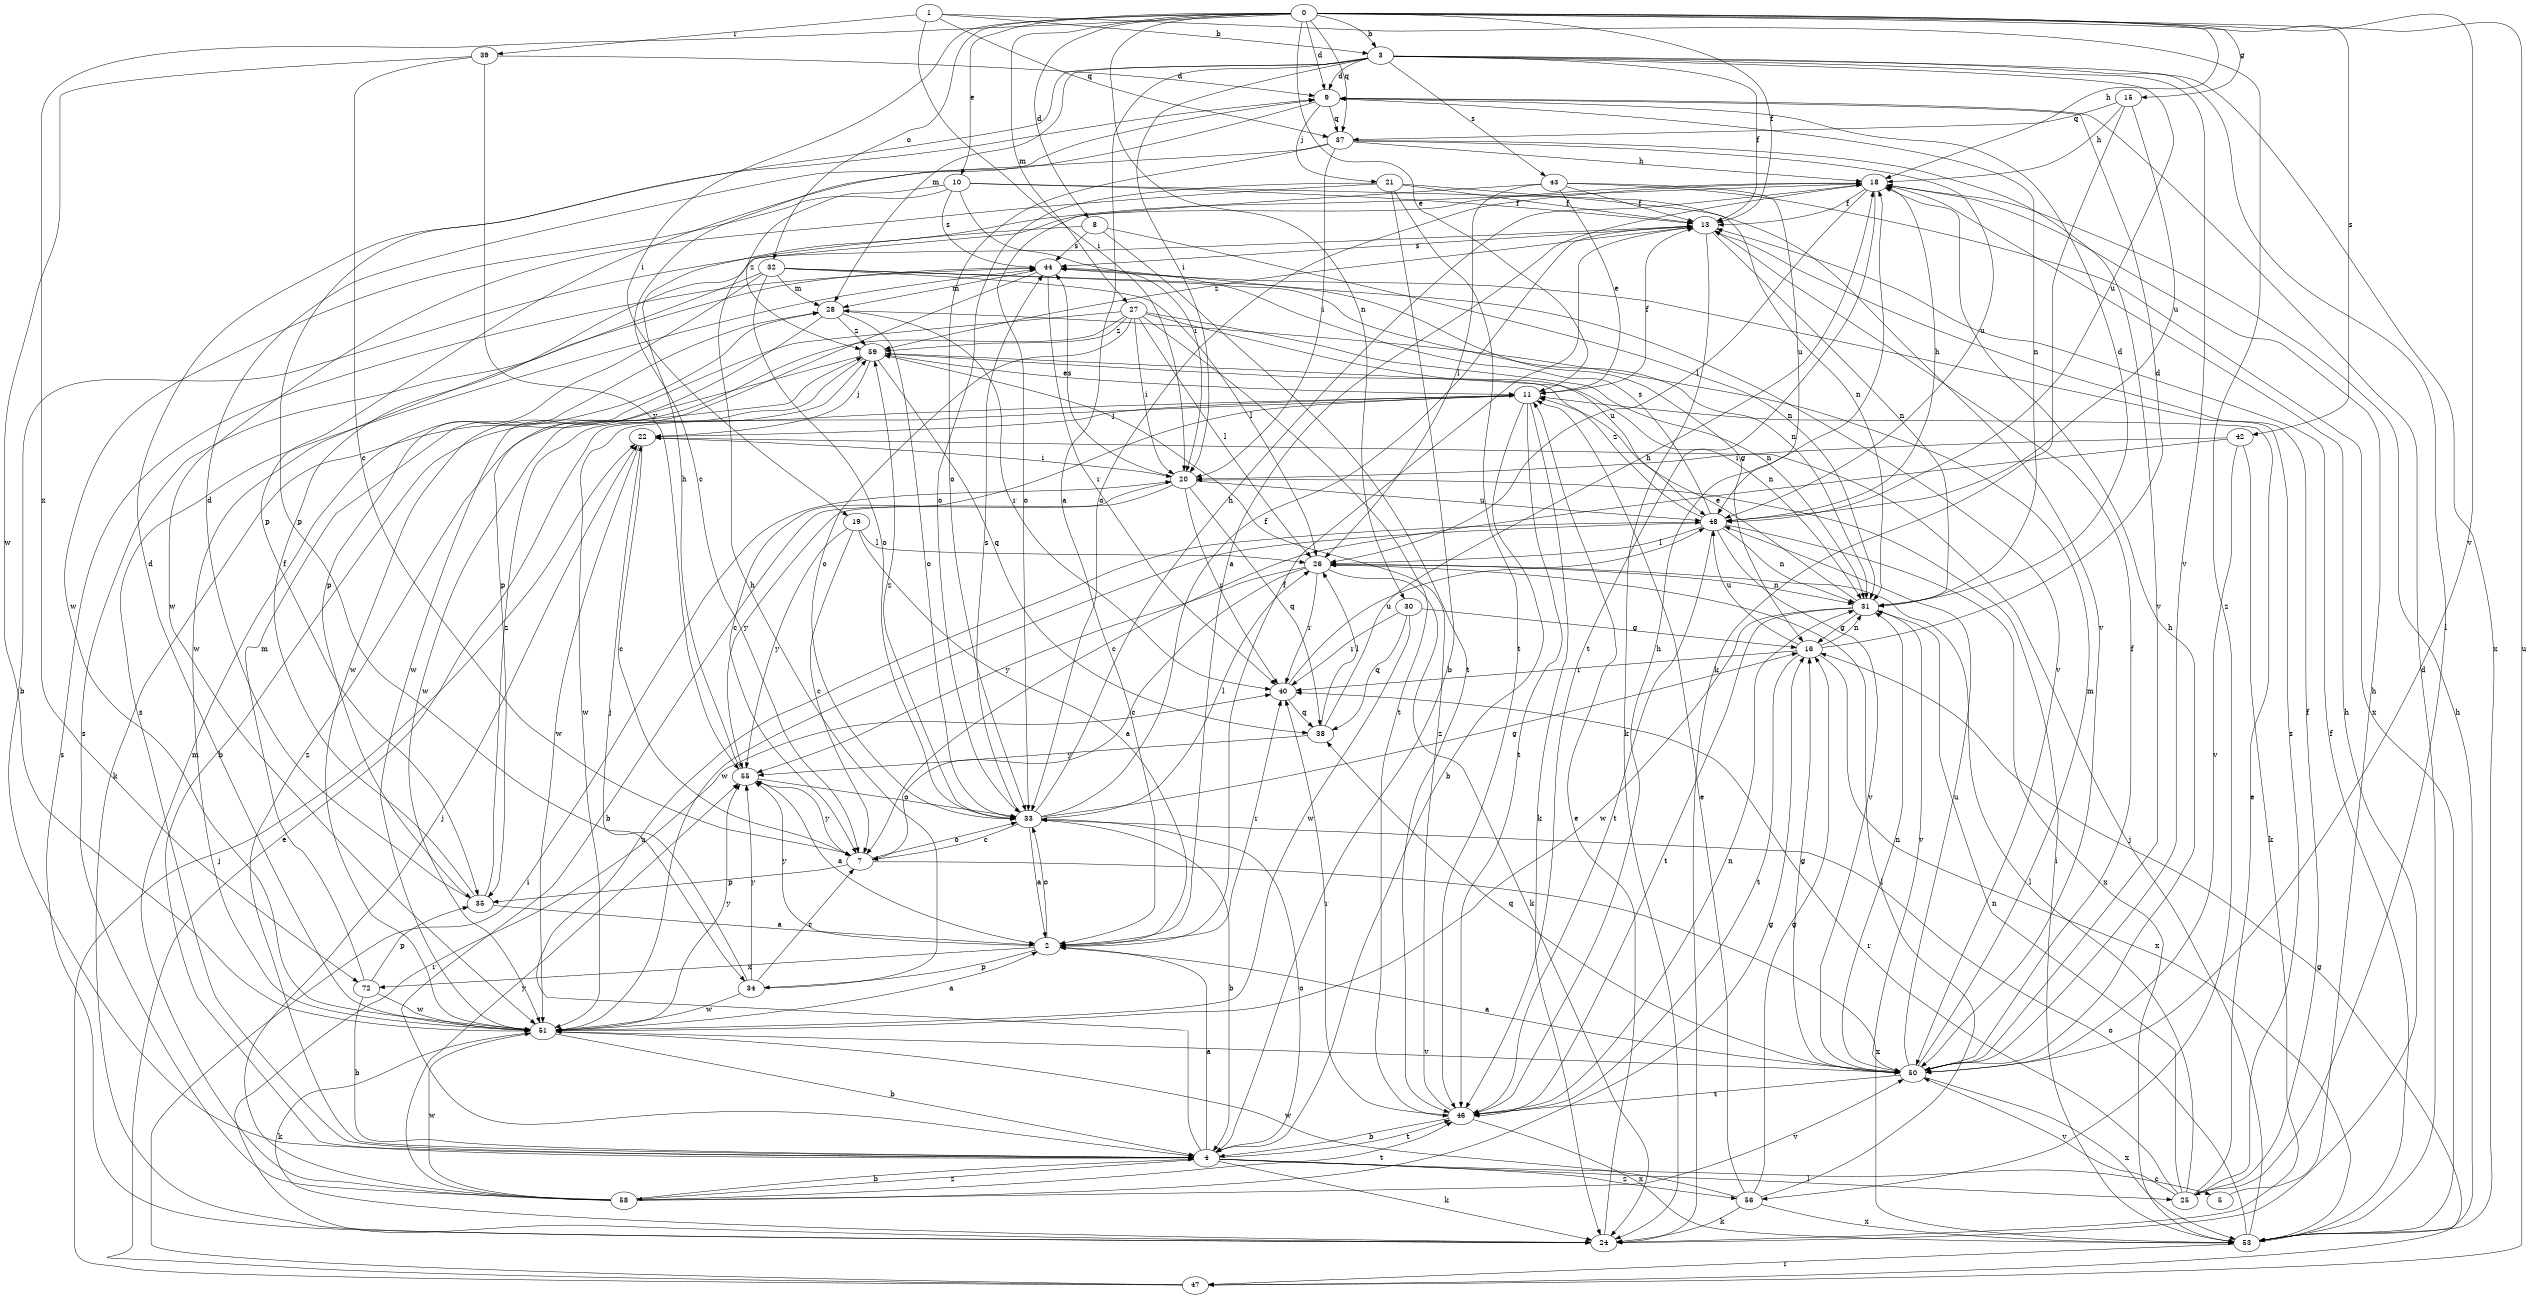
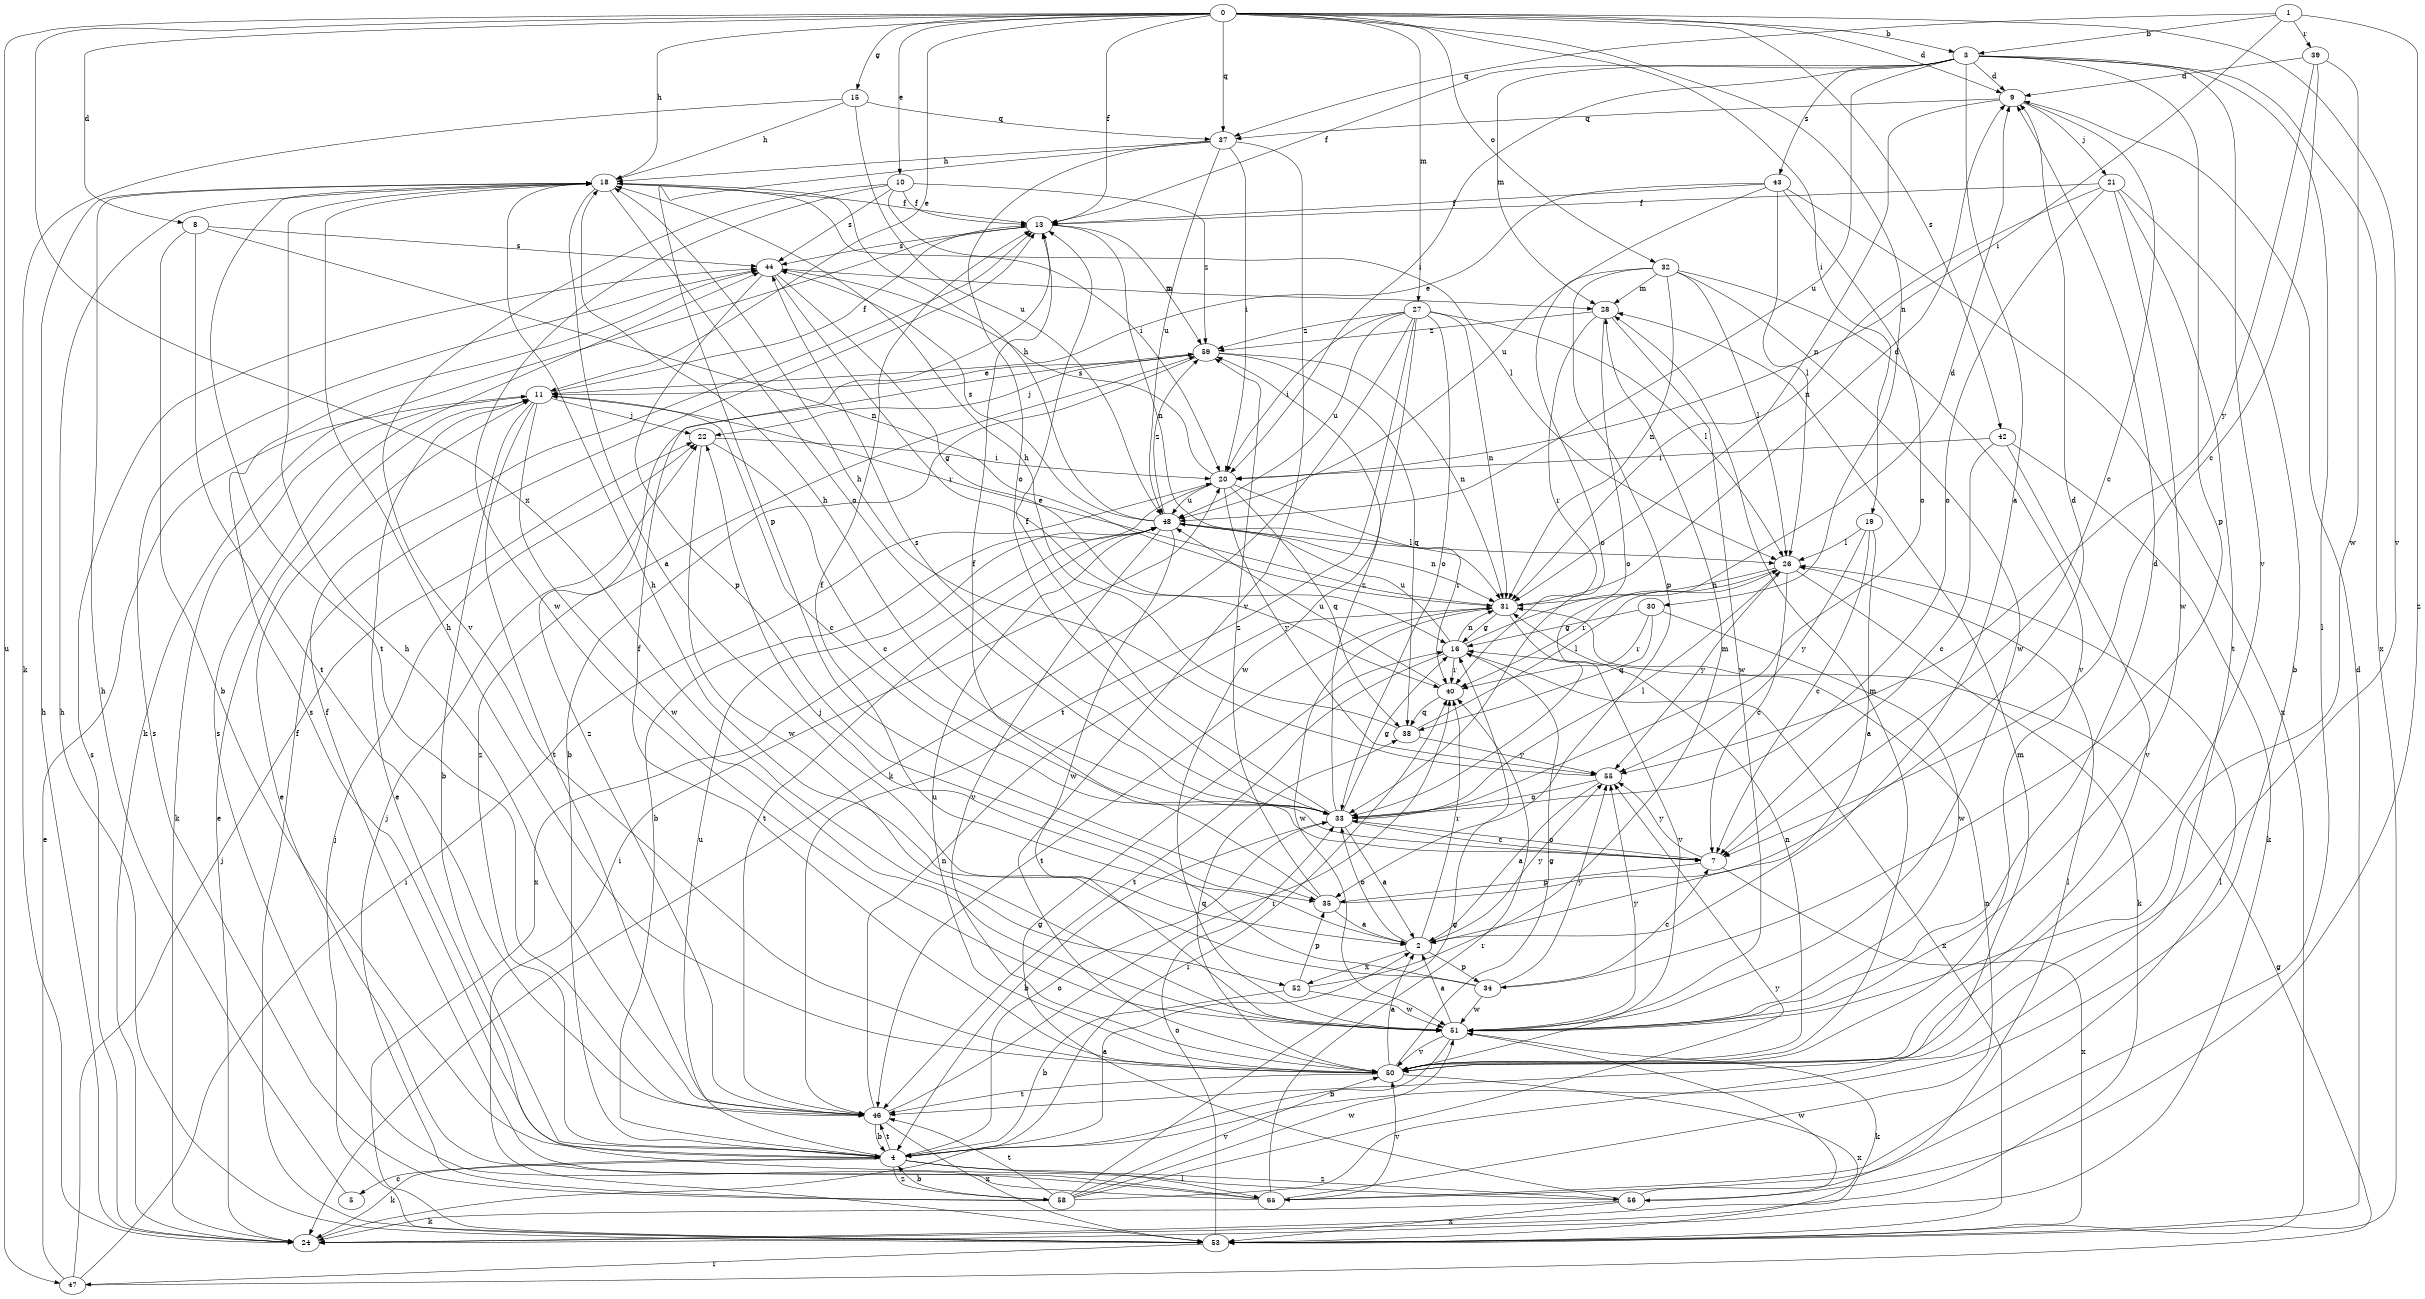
edge "59" -> "51": removed, label "w"
node "72": label "72" -> "52"
node "25": label "25" -> "65"
